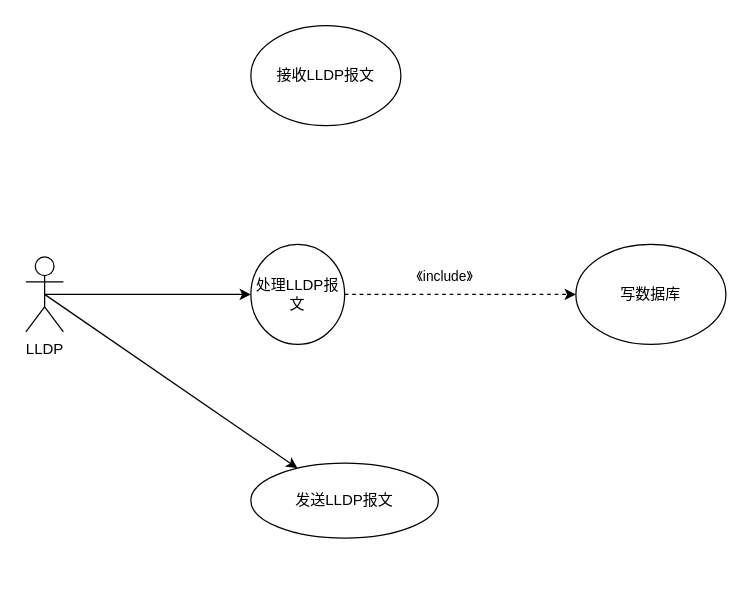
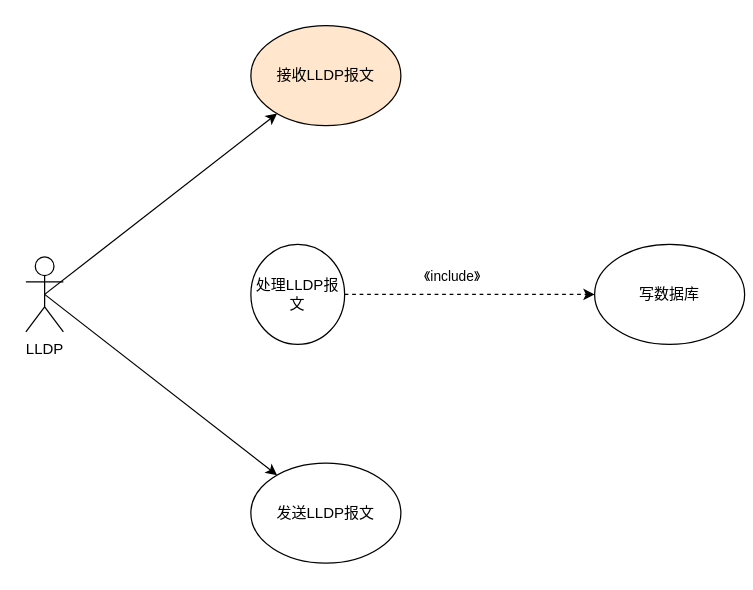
node "接收LLDP报文": fillcolor #ffffff -> #ffe6cc
edge "LLDP" -> "处理LLDP报文": now "LLDP" -> "接收LLDP报文"
node "写数据库": moved (651, 294) -> (669, 294)
node "发送LLDP报文": size 188x75 -> 150x100
